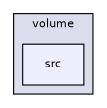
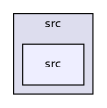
cluster "volume": label "volume" -> "src"
